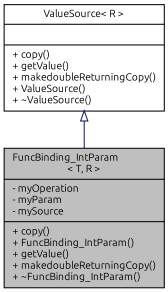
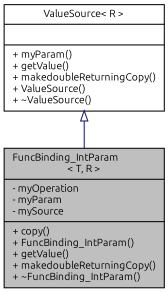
node "ValueSource< R >": text "+ copy()" -> "+ myParam()"
